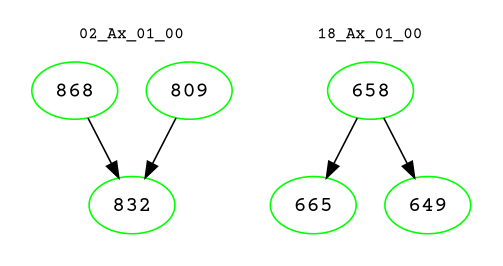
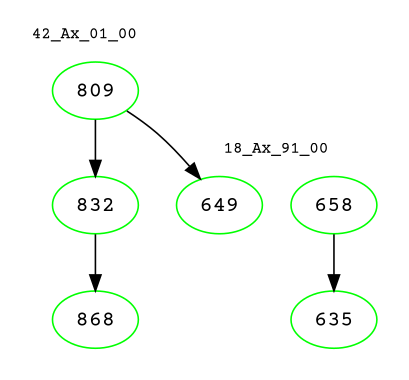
cluster "02_Ax_01_00": label "02_Ax_01_00" -> "42_Ax_01_00"
cluster "18_Ax_01_00": label "18_Ax_01_00" -> "18_Ax_91_00"
edge "868" -> "832": reversed
edge "658" -> "649": now "809" -> "649"
node "665": label "665" -> "635"
